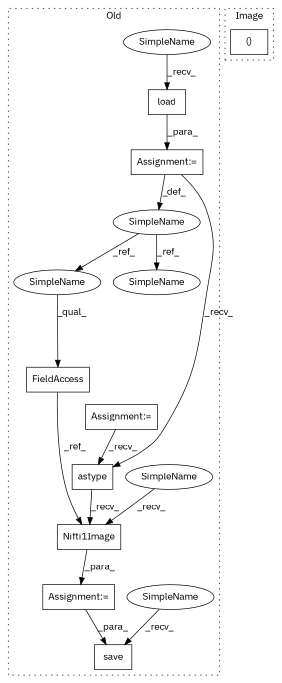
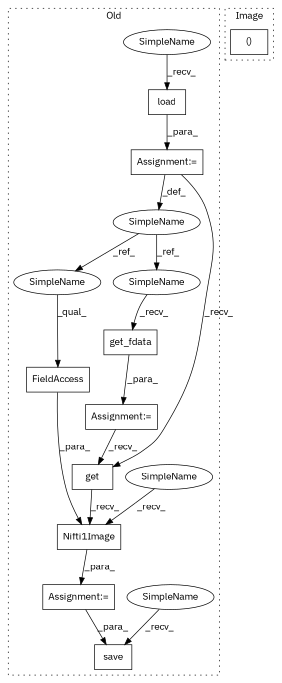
node "get_fdata": added
edge "FieldAccess" -> "Nifti1Image": label "_ref_" -> "_para_"
node "astype": label "astype" -> "get"
